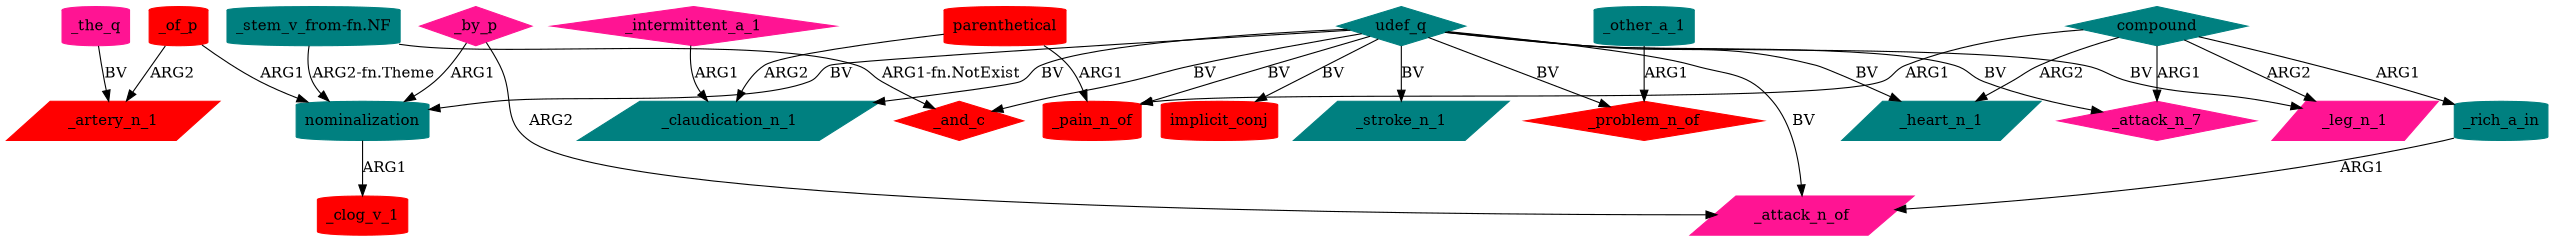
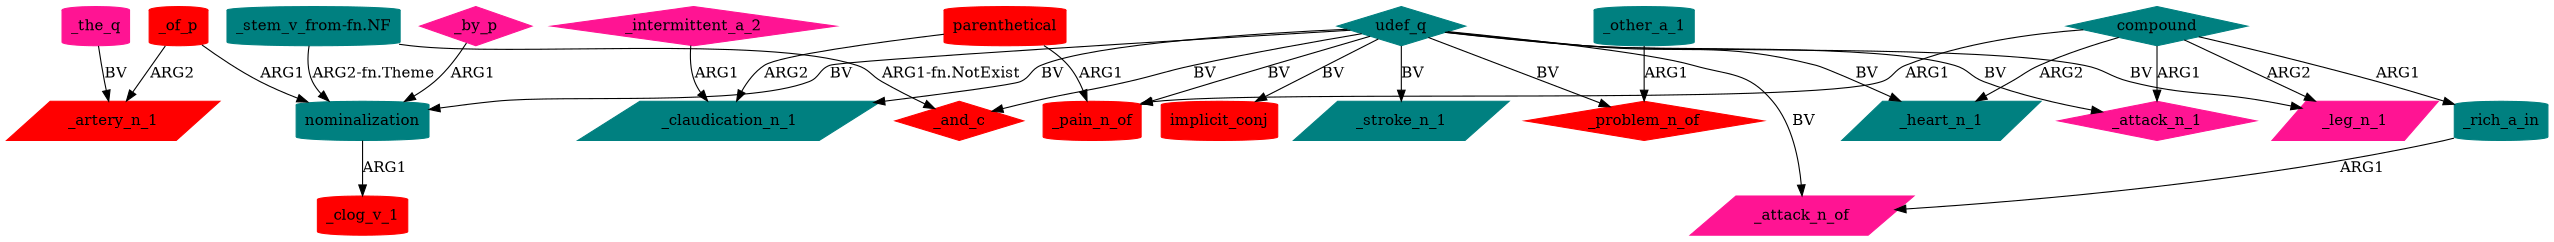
node "_intermittent_a_1": label "_intermittent_a_1" -> "_intermittent_a_2"
node "_attack_n_7": label "_attack_n_7" -> "_attack_n_1"
edge "_by_p" -> "_attack_n_of": removed, label "ARG2"
